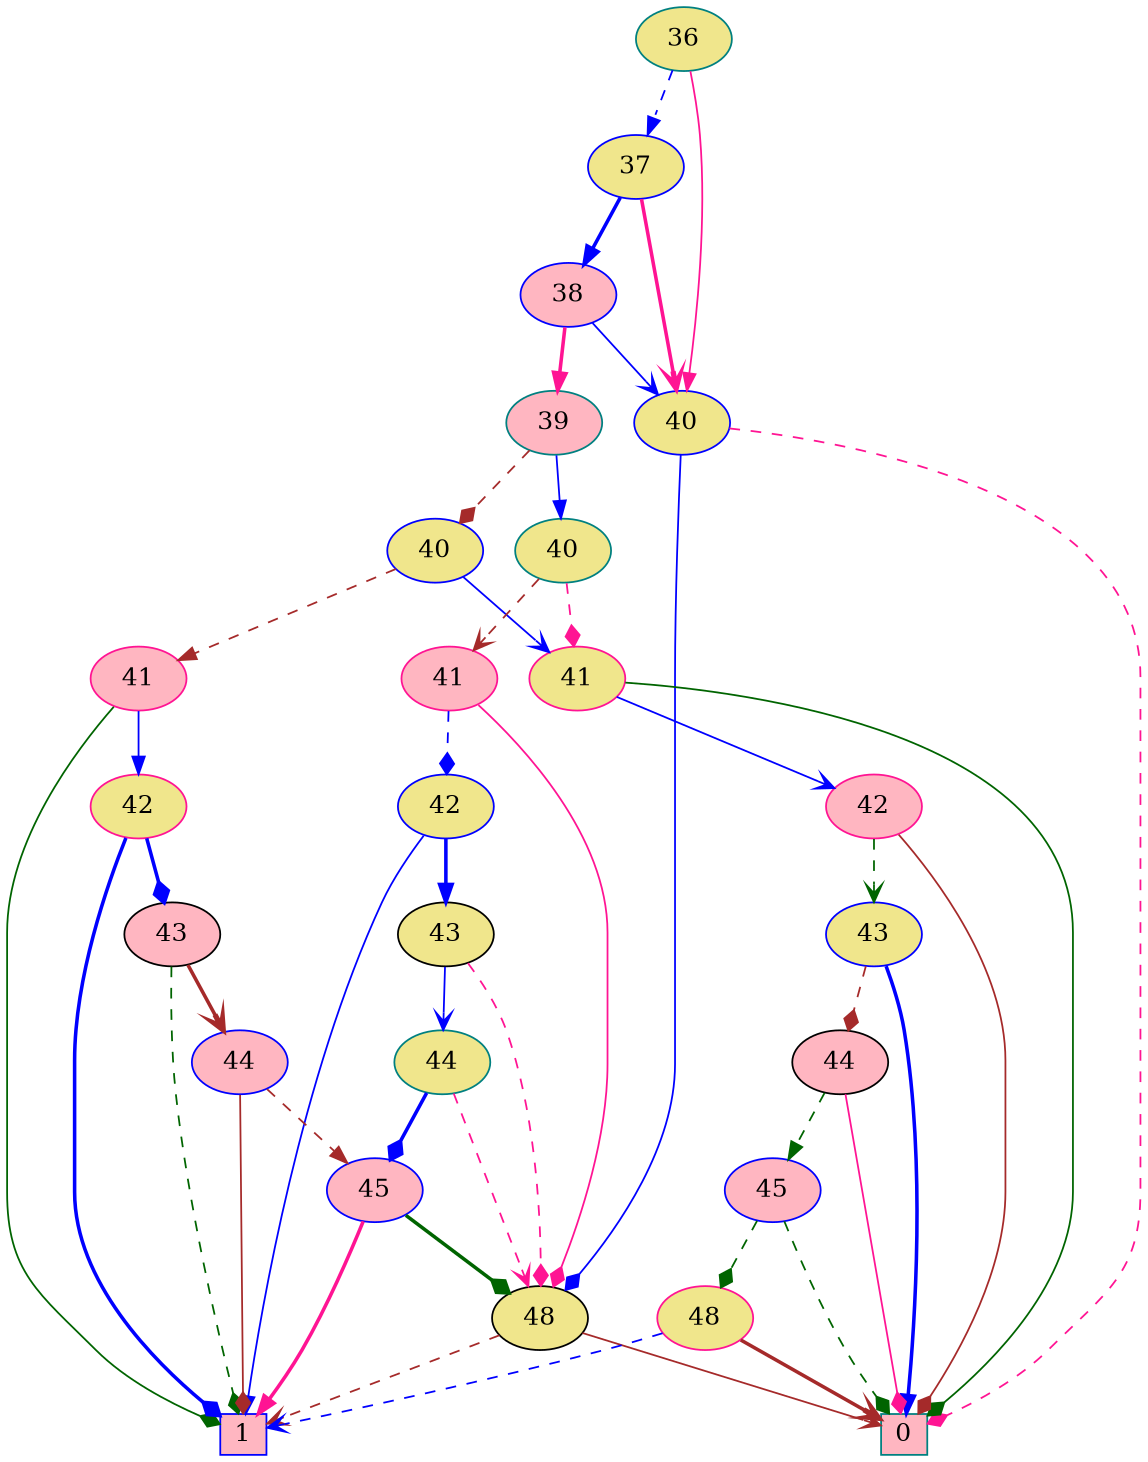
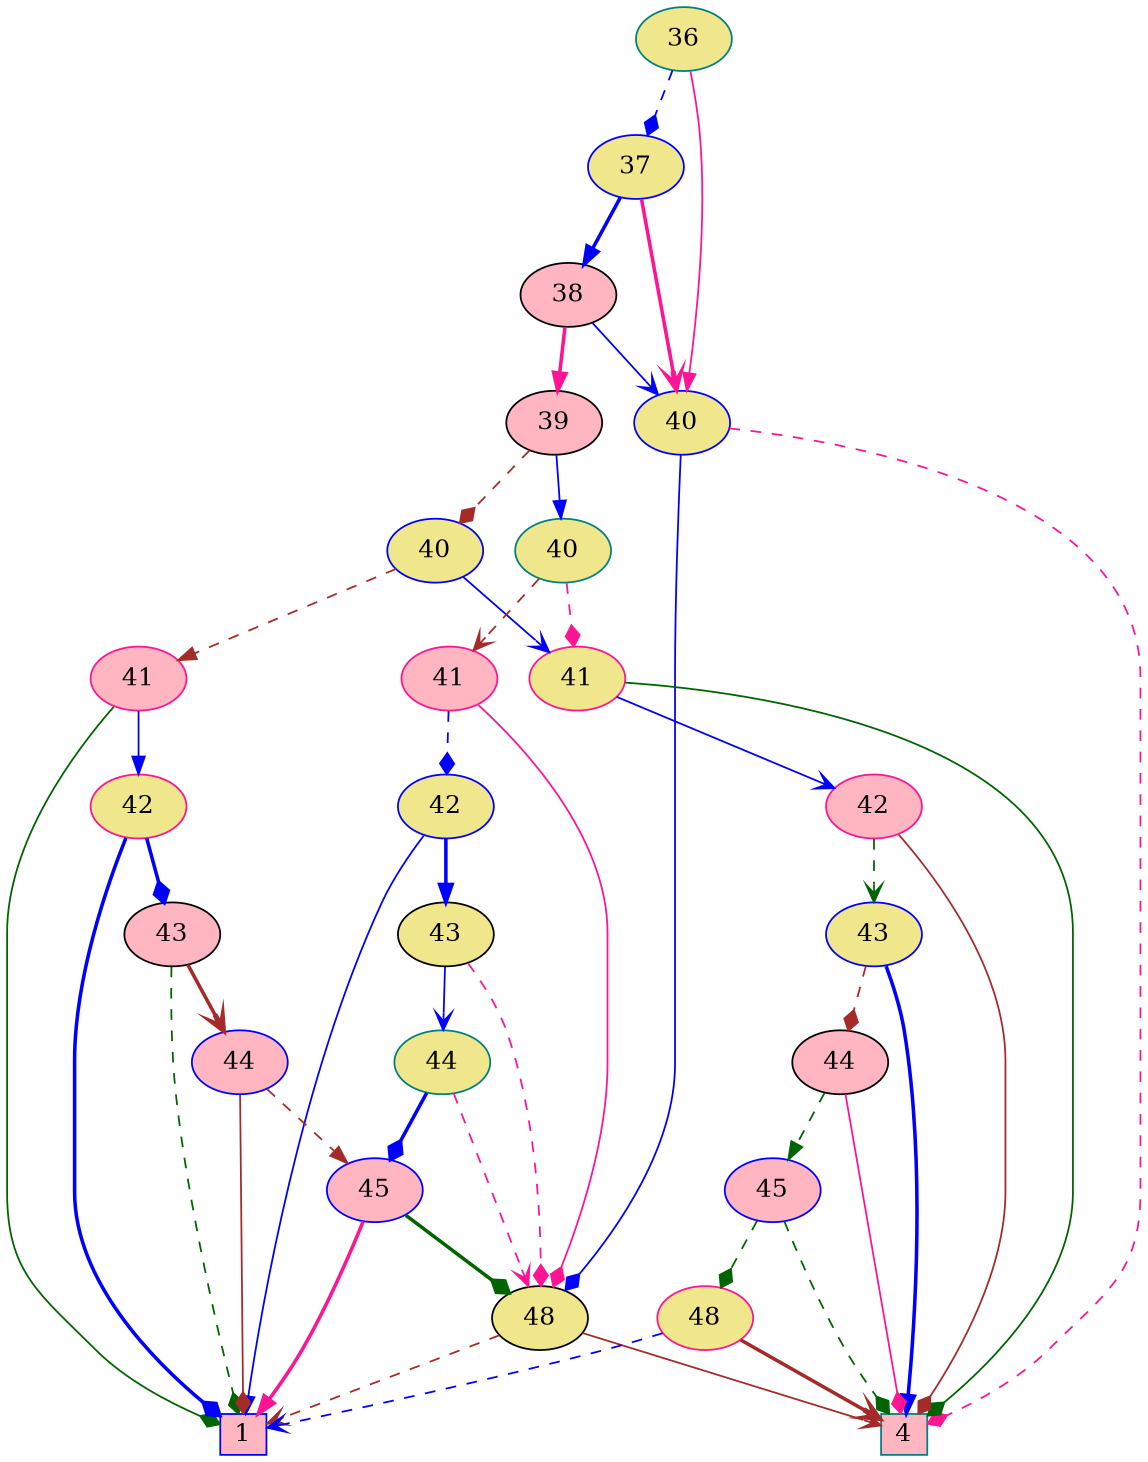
edge "36" -> "37": arrowhead normal -> diamond
node "38": color blue -> black
node "39": color teal -> black
node "0": label "0" -> "4"
